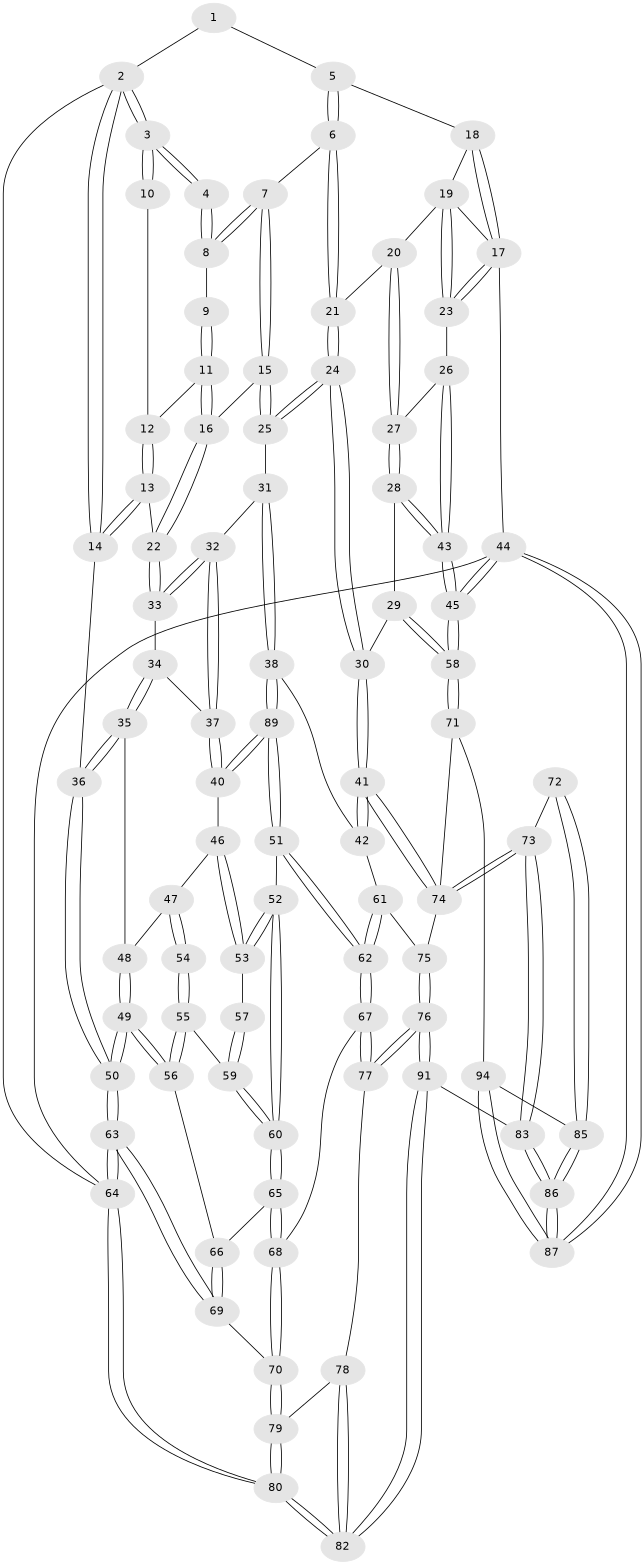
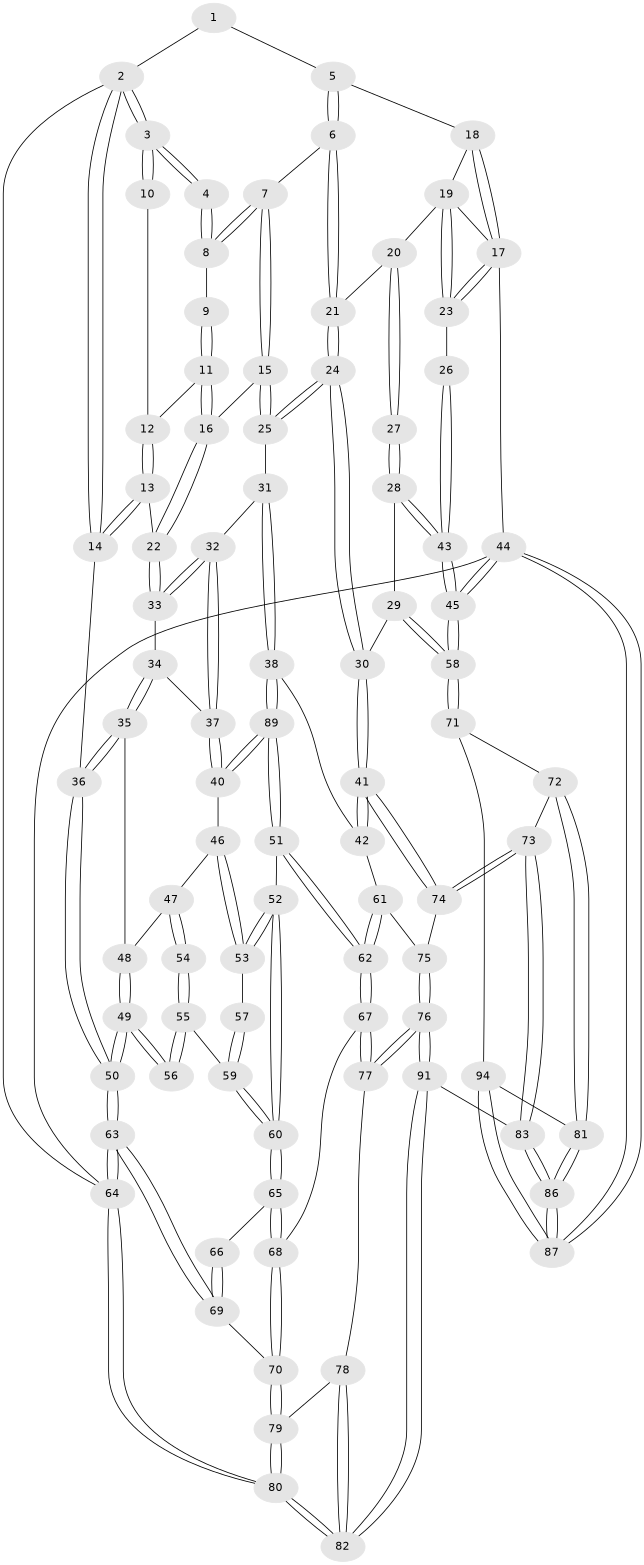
edge "26" -- "27": removed
edge "71" -- "74": now "71" -- "72"
node "85": label "85" -> "81"
edge "56" -- "66": removed
